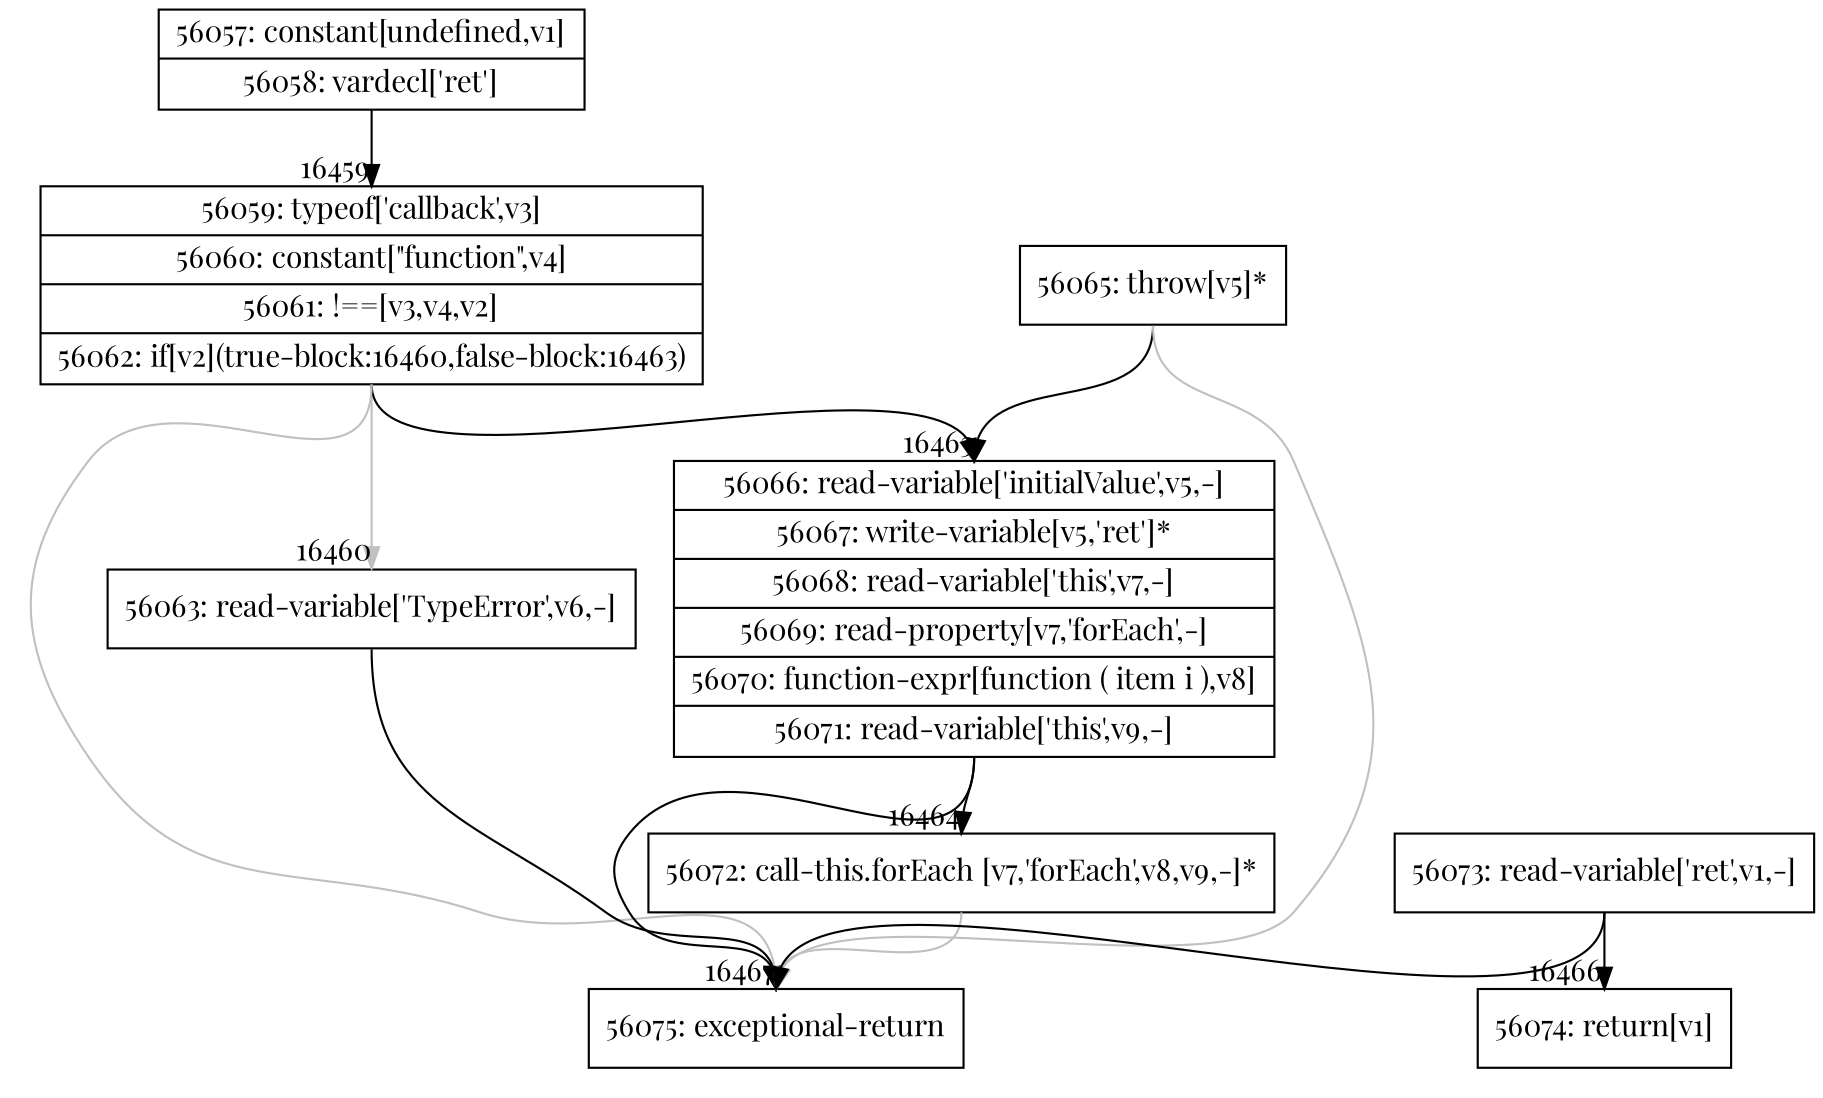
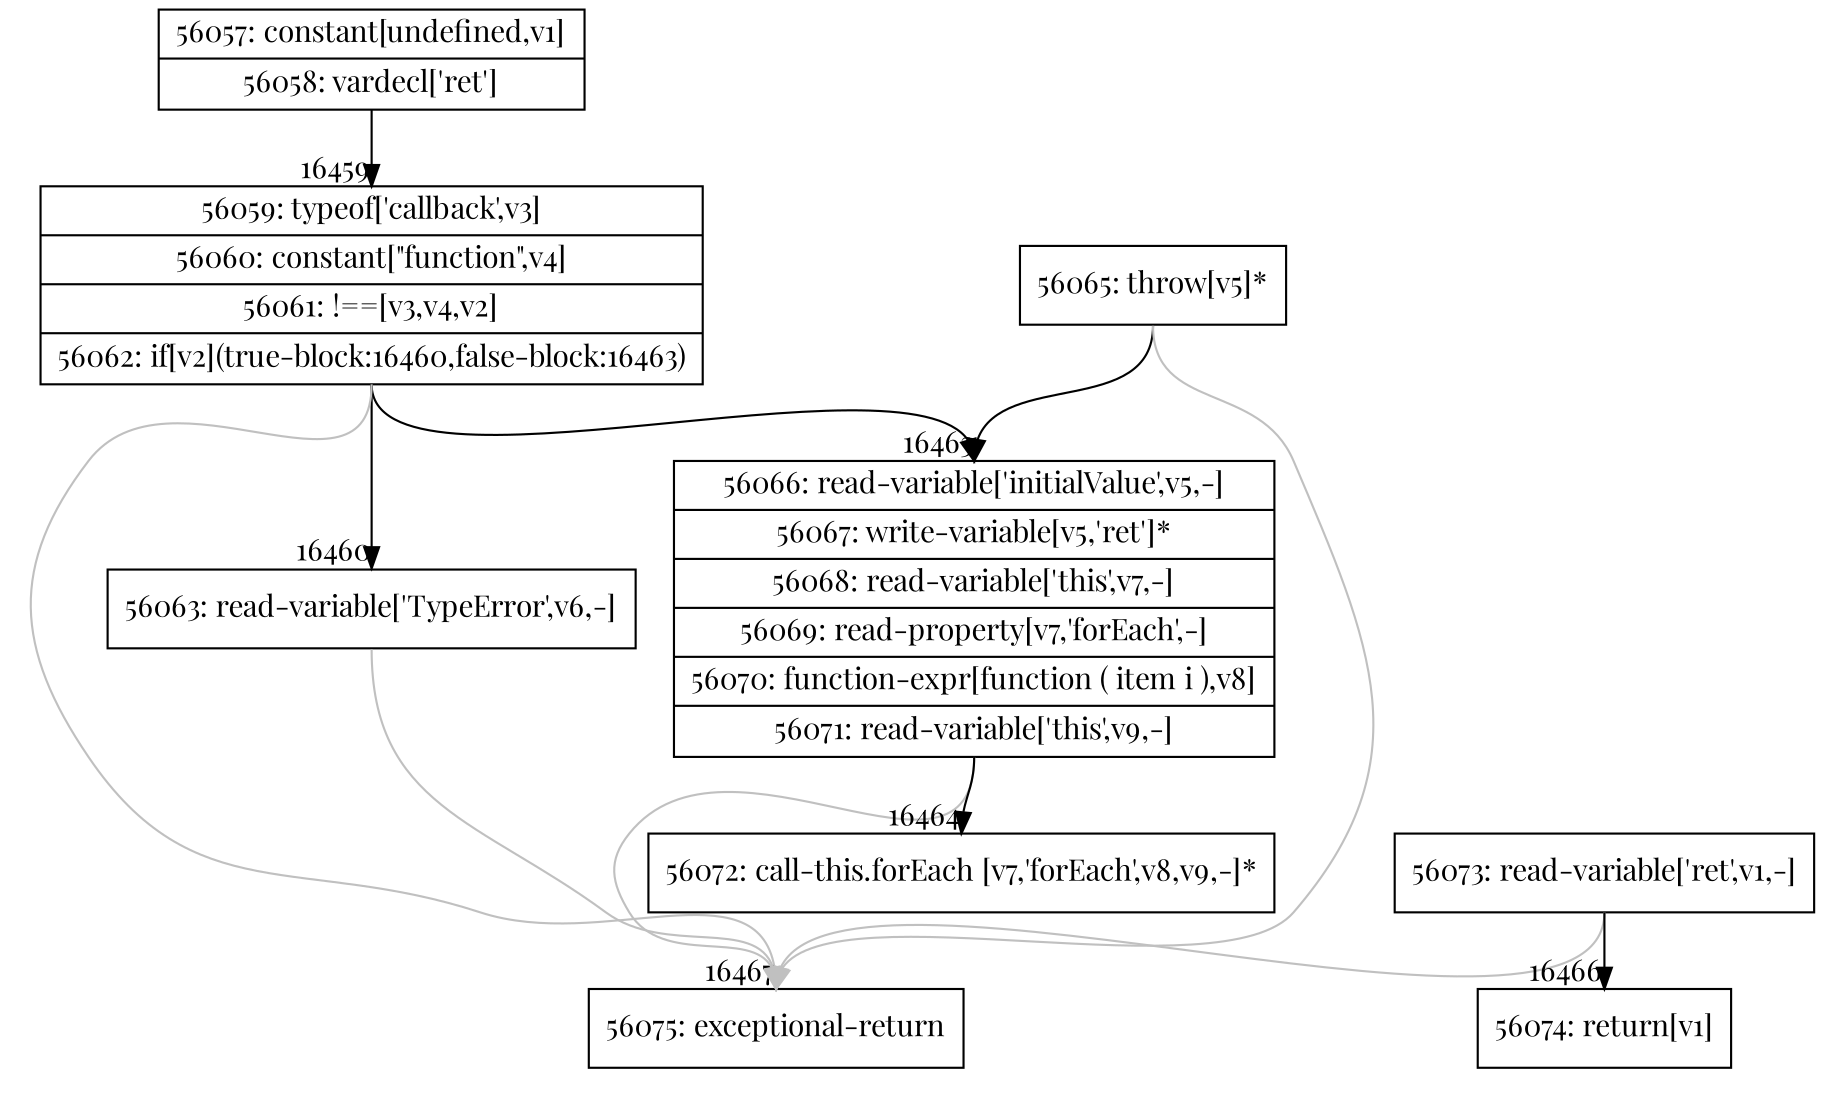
edge "56059: typeof['callback',v3]" -> "56063: read-variable['TypeError',v6,-]": color gray -> black
edge "56066: read-variable['initialValue',v5,-]" -> "56075: exceptional-return": color black -> gray
edge "56063: read-variable['TypeError',v6,-]" -> "56075: exceptional-return": color black -> gray
edge "56072: call-this.forEach [v7,'forEach',v8,v9,-]*" -> "56075: exceptional-return": removed
edge "56073: read-variable['ret',v1,-]" -> "56075: exceptional-return": color black -> gray
